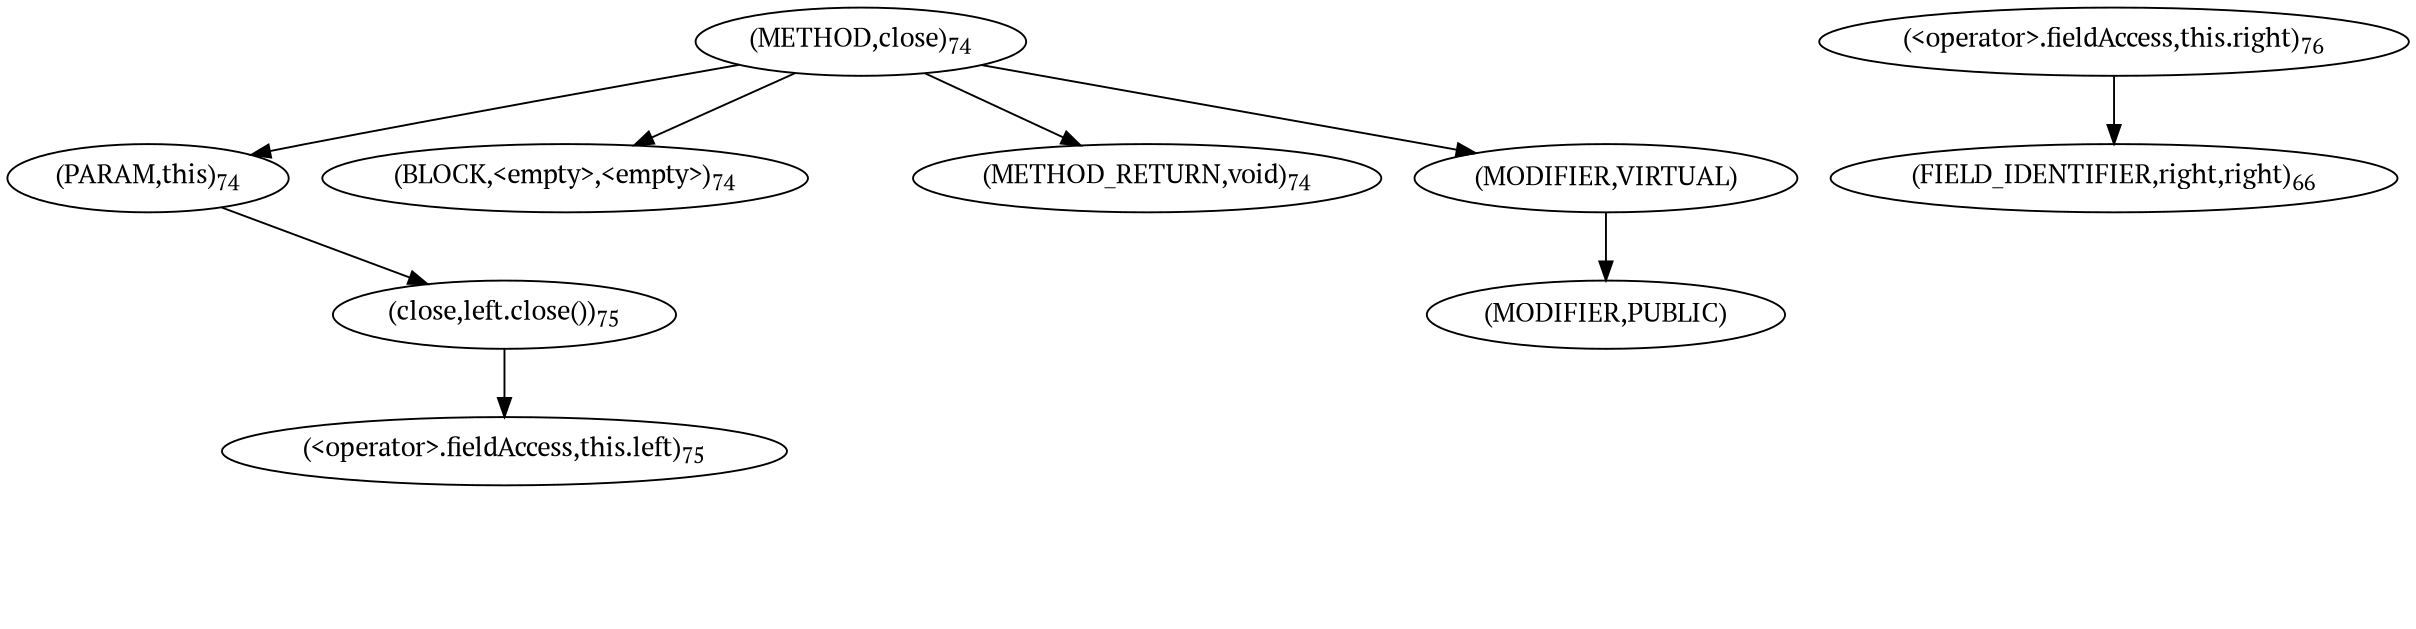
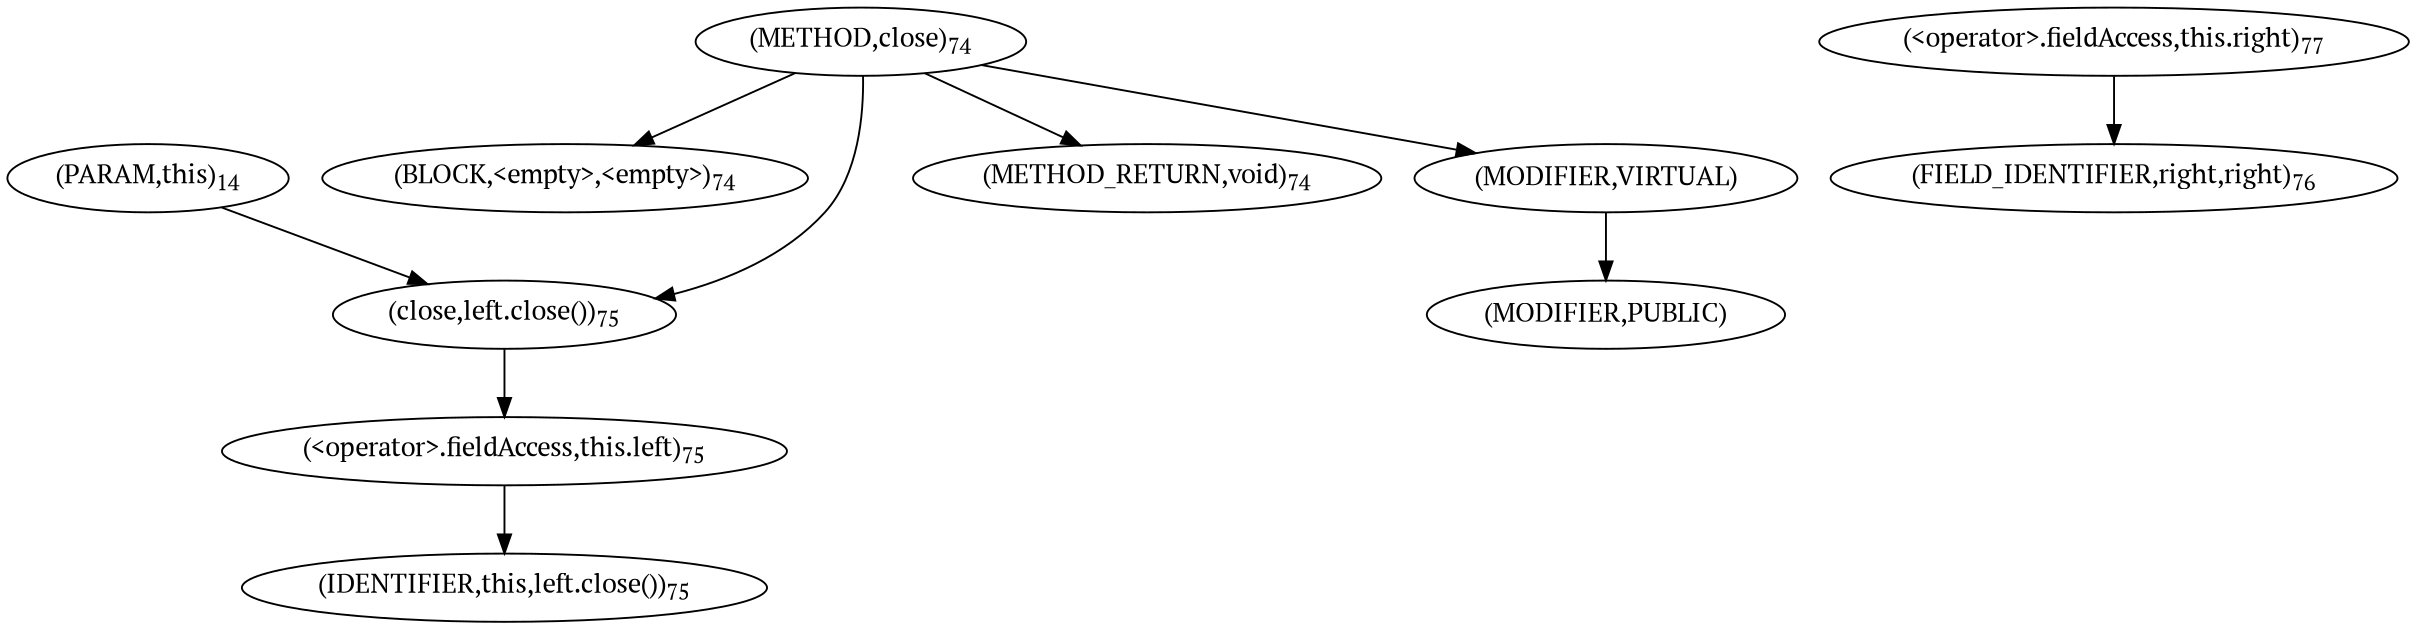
node "(<operator>.fieldAccess,this.right)": text "76" -> "77"
edge "(METHOD,close)" -> "(PARAM,this)": now "(METHOD,close)" -> "(close,left.close())"
node "(PARAM,this)": text "74" -> "14"
node "(FIELD_IDENTIFIER,right,right)": text "66" -> "76"
node "(IDENTIFIER,this,left.close())": added
